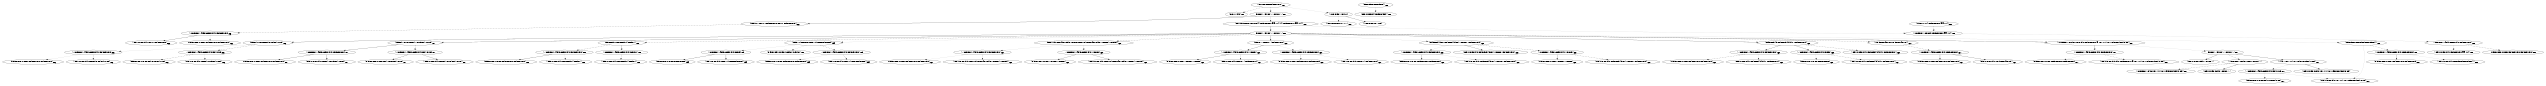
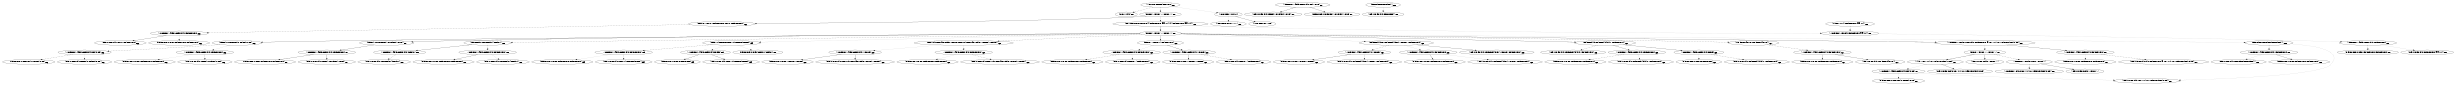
edge "(setTaskName,setTaskName(taskName))" -> "(<operator>.fieldAccess,this.taskName)": removed
